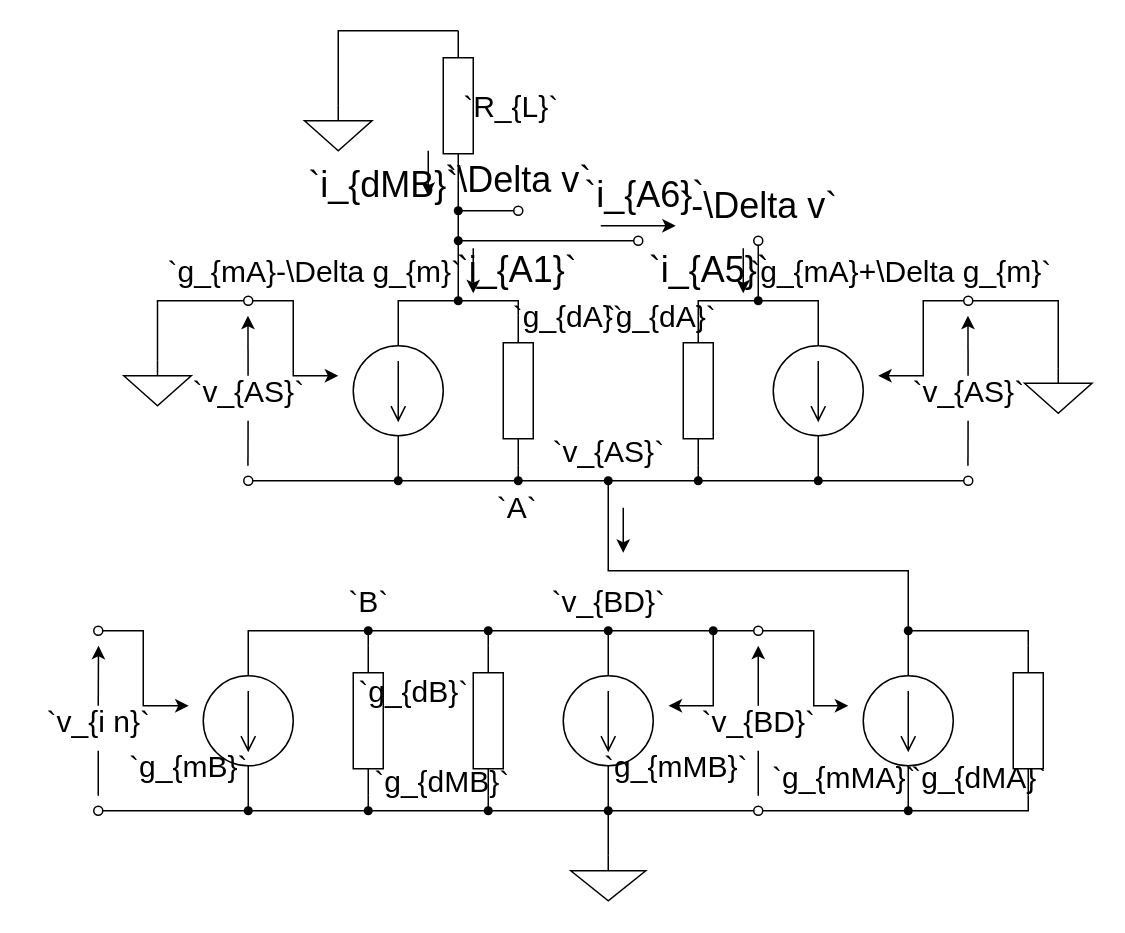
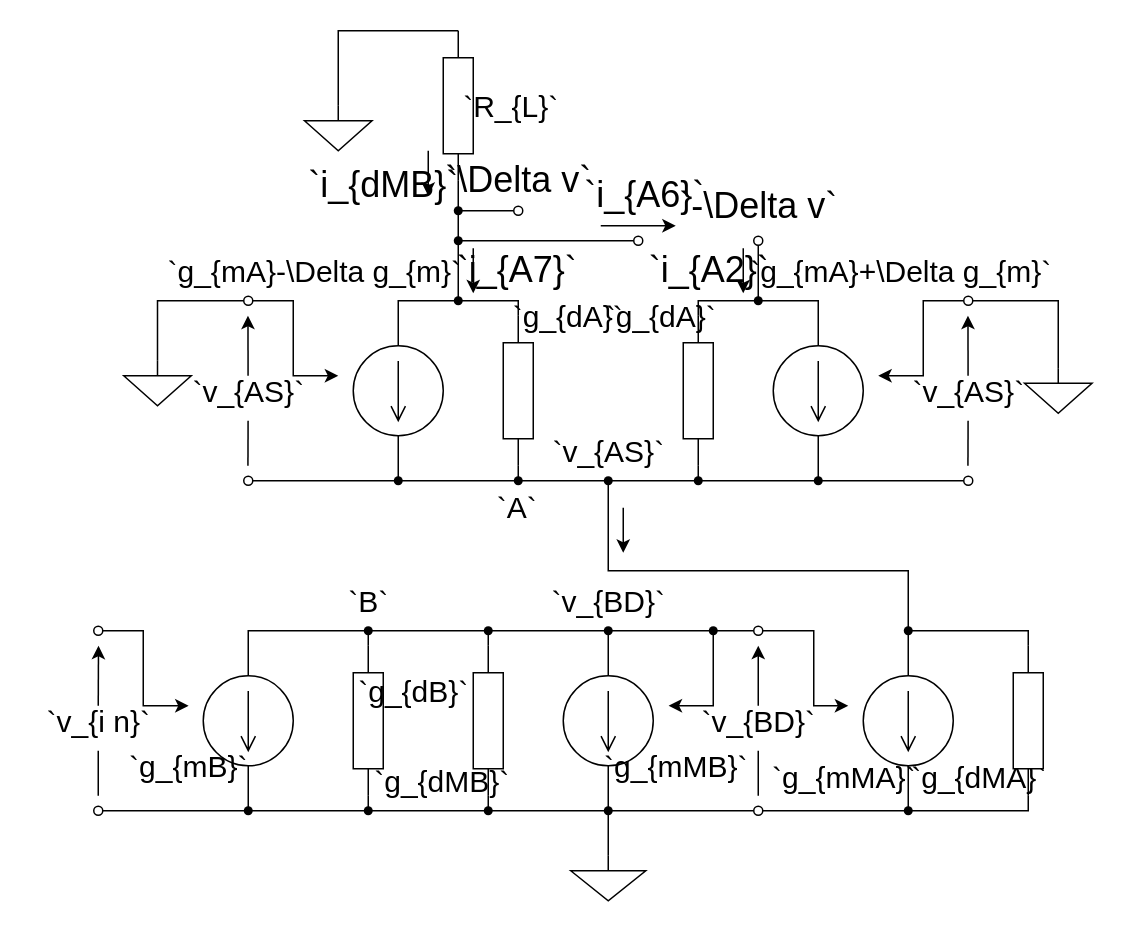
node "`i_{A1}`": label "`i_{A1}`" -> "`i_{A7}`"
node "`i_{A5}`": label "`i_{A5}`" -> "`i_{A2}`"
